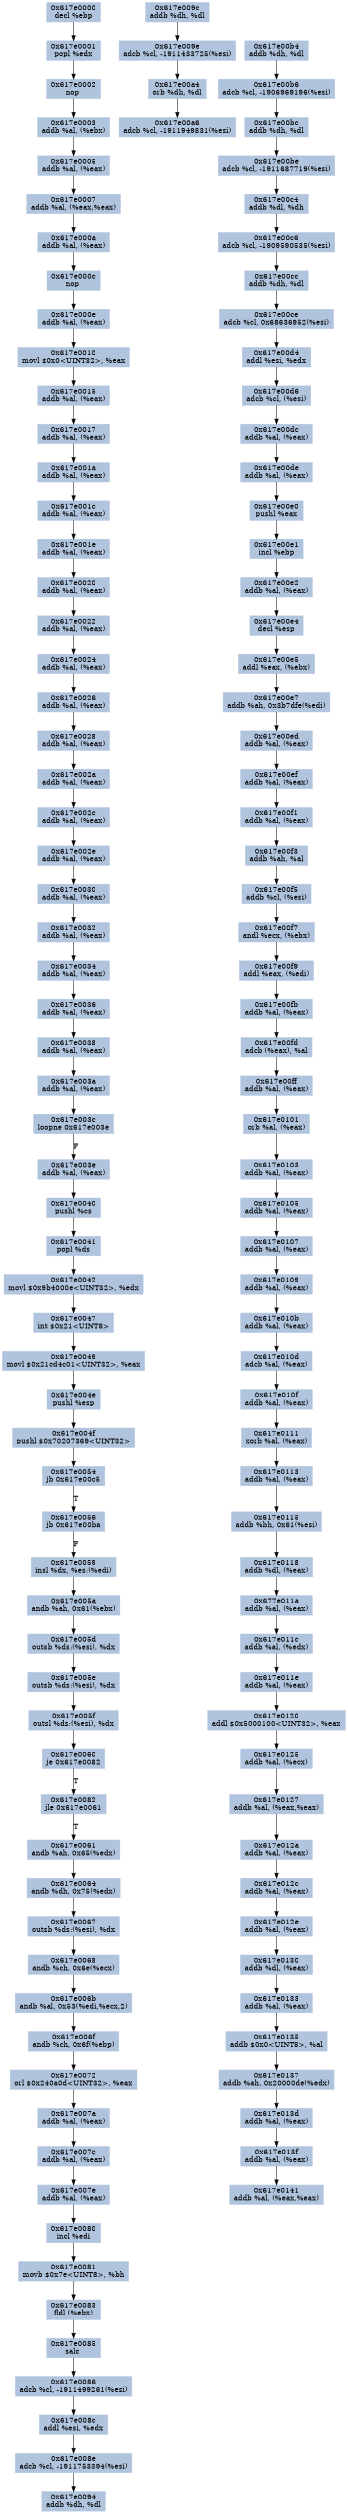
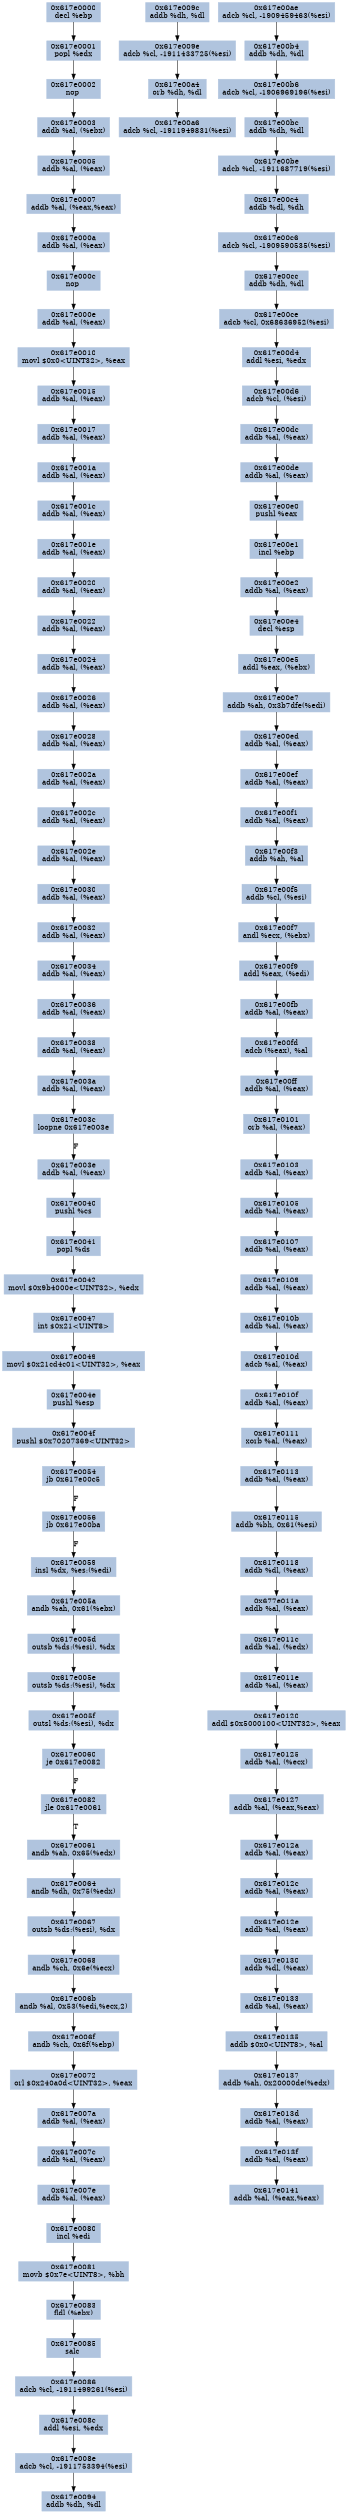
node "0x617e00ae adcb %cl, -1909459463(%esi)": added
edge "0x617e0054 jb 0x617e00c5" -> "0x617e0056 jb 0x617e00ba": label "T" -> "F"
edge "0x617e0060 je 0x617e0082" -> "0x617e0082 jle 0x617e0061": label "T" -> "F"
